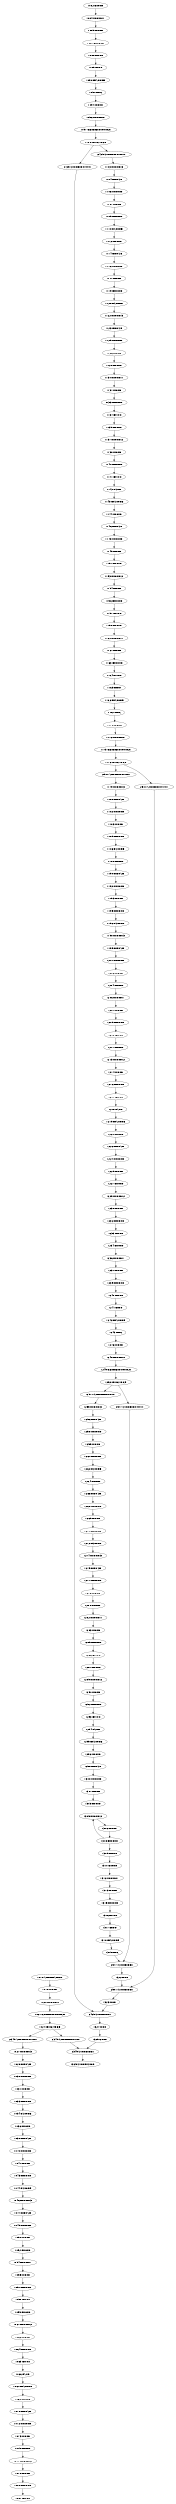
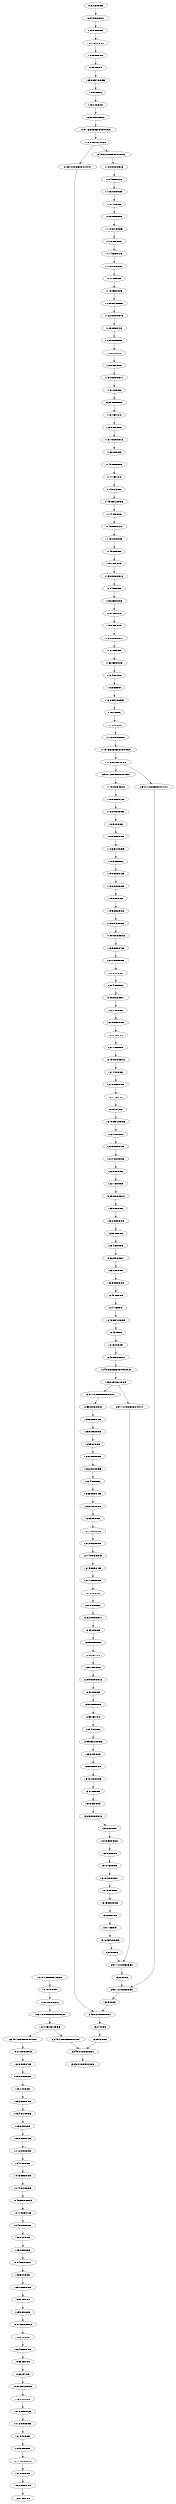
edge "1138:ILOAD" -> "1140:FALOAD": removed
edge "1308:FALOAD" -> "1305:ALOAD_2": now "1303:FLOAD" -> "1305:ALOAD_2"
